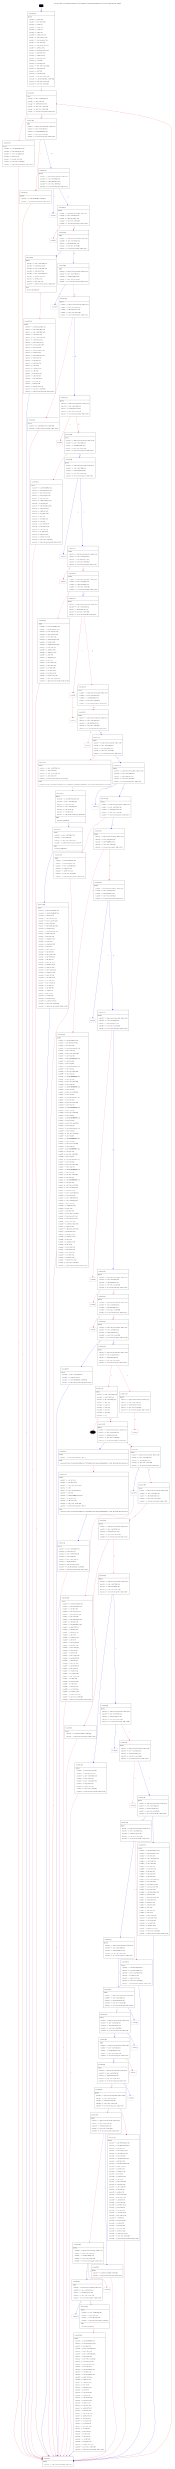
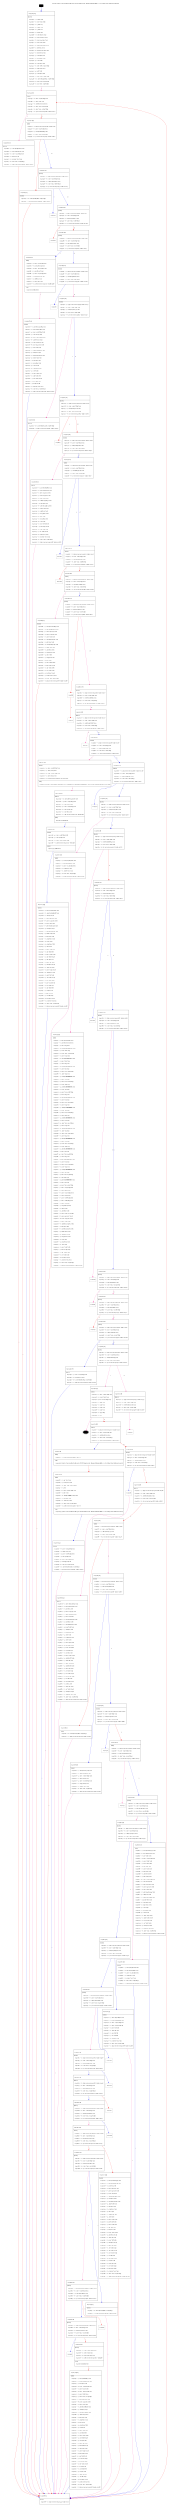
node "0x401920 [53]": added
